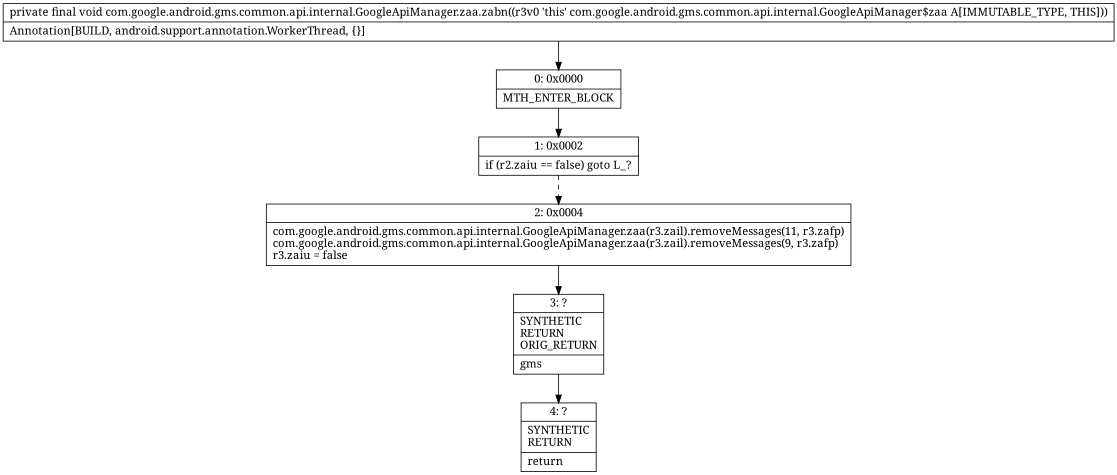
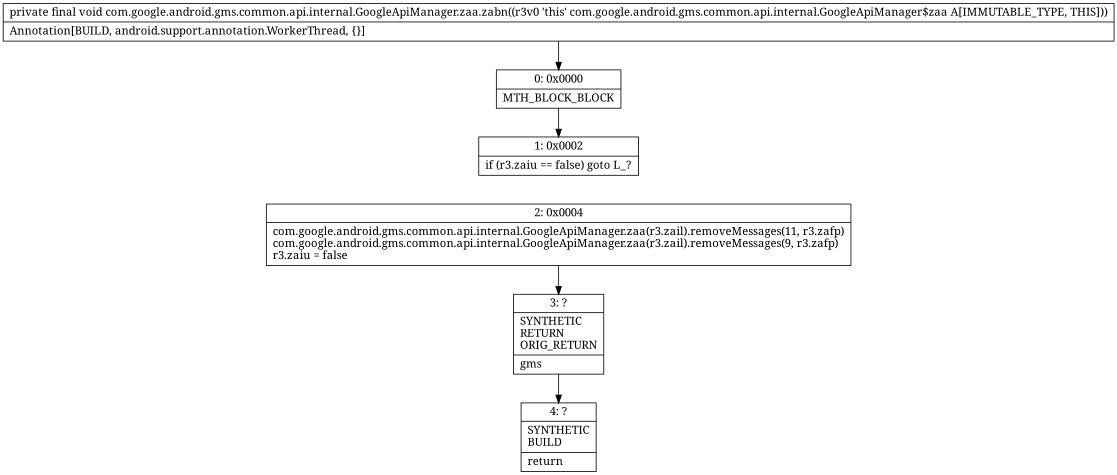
node "0: 0x0000": text "MTH_ENTER_BLOCK" -> "MTH_BLOCK_BLOCK"
node "1: 0x0002": text "if (r2.zaiu == false) goto L_?" -> "if (r3.zaiu == false) goto L_?"
edge "1: 0x0002" -> "2: 0x0004": removed
node "4: ?": text "RETURN" -> "BUILD"
